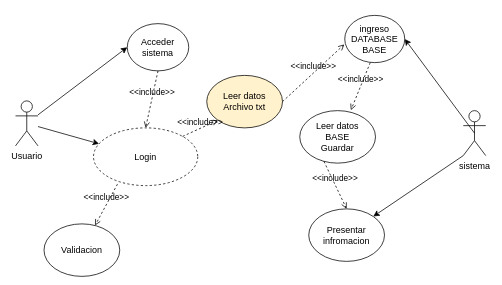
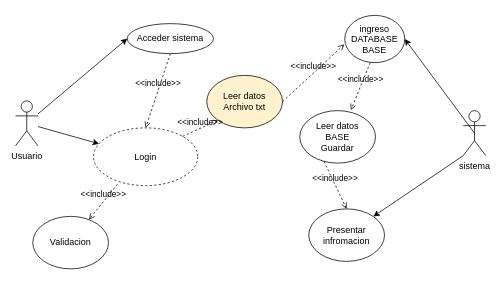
node "Acceder sistema": size 62x47 -> 86x30
node "Validacion": moved (82, 250) -> (71, 243)
